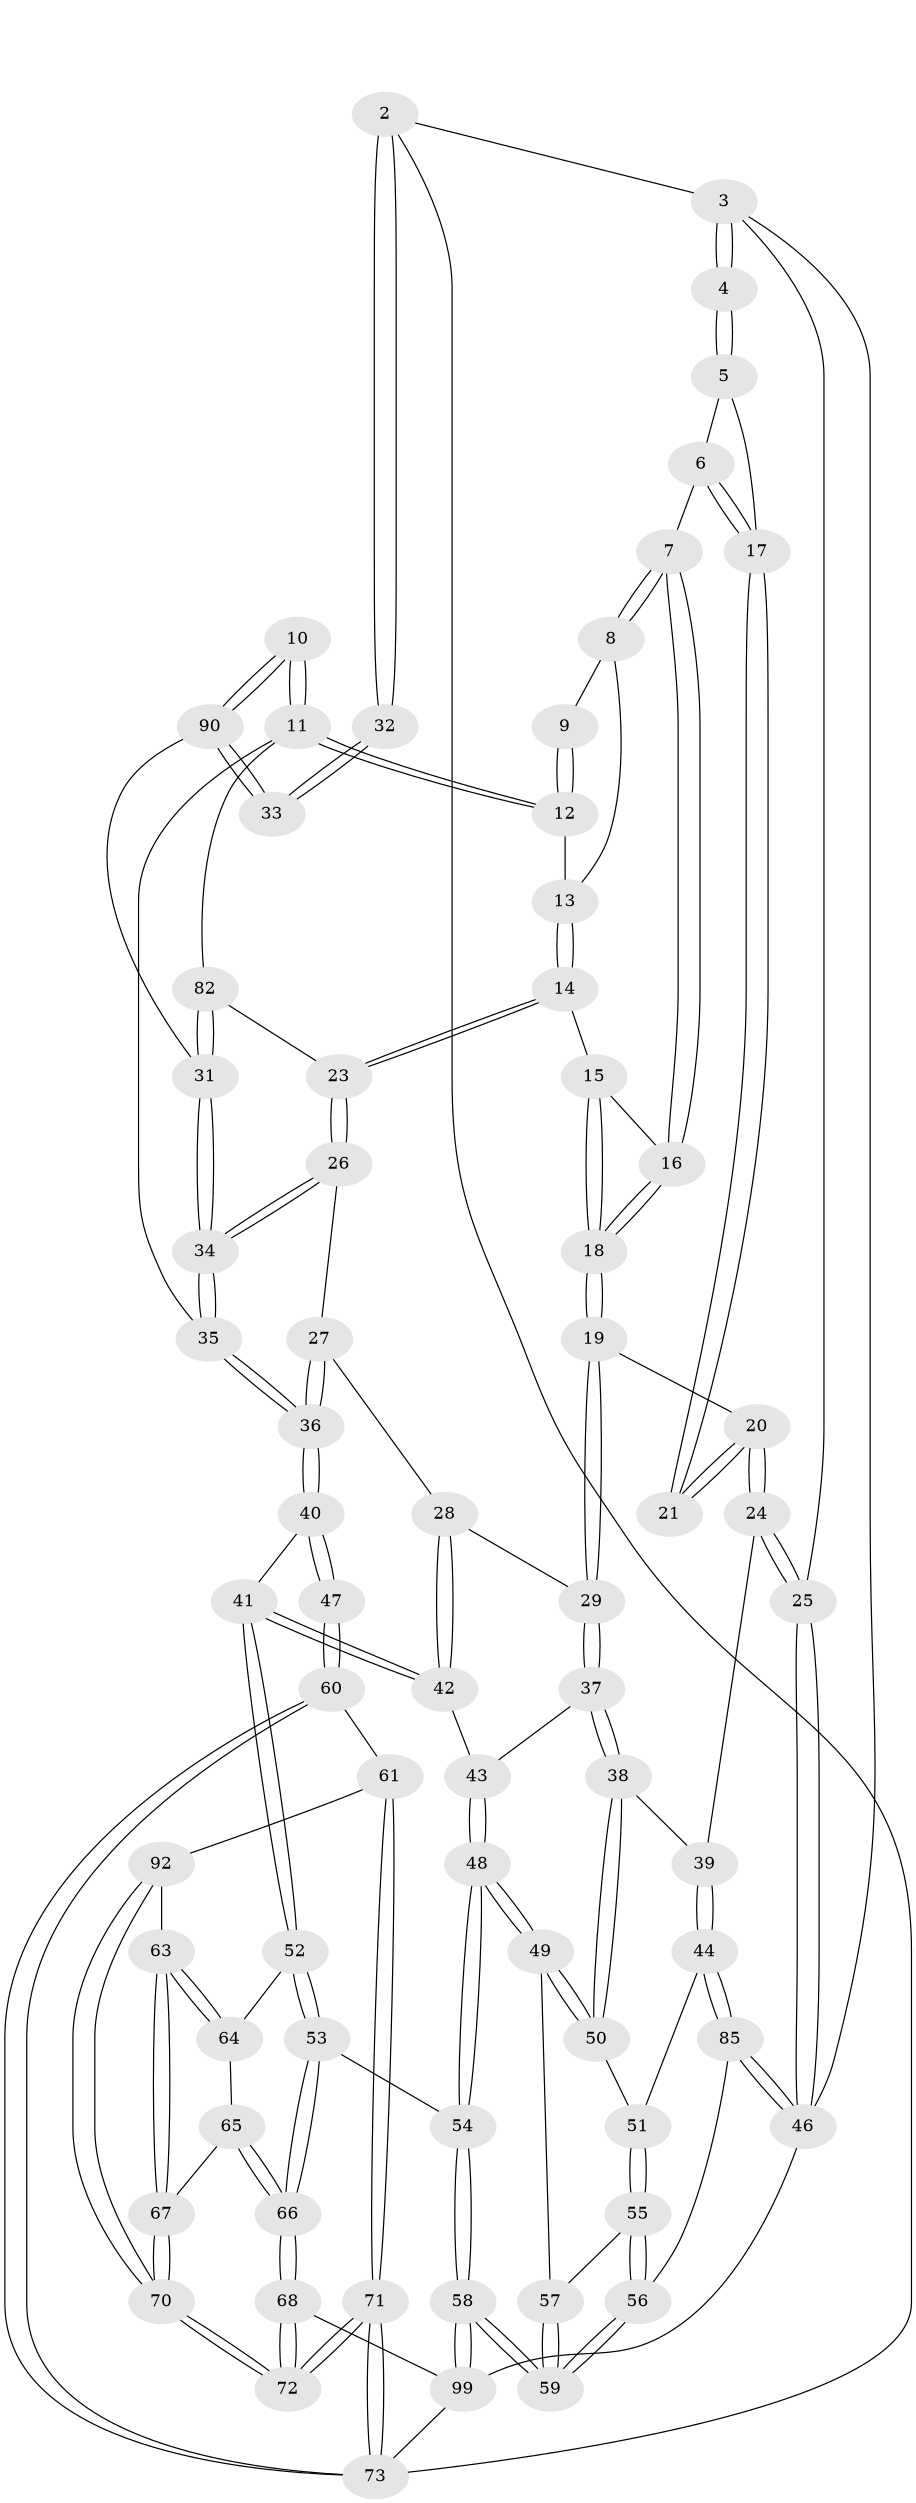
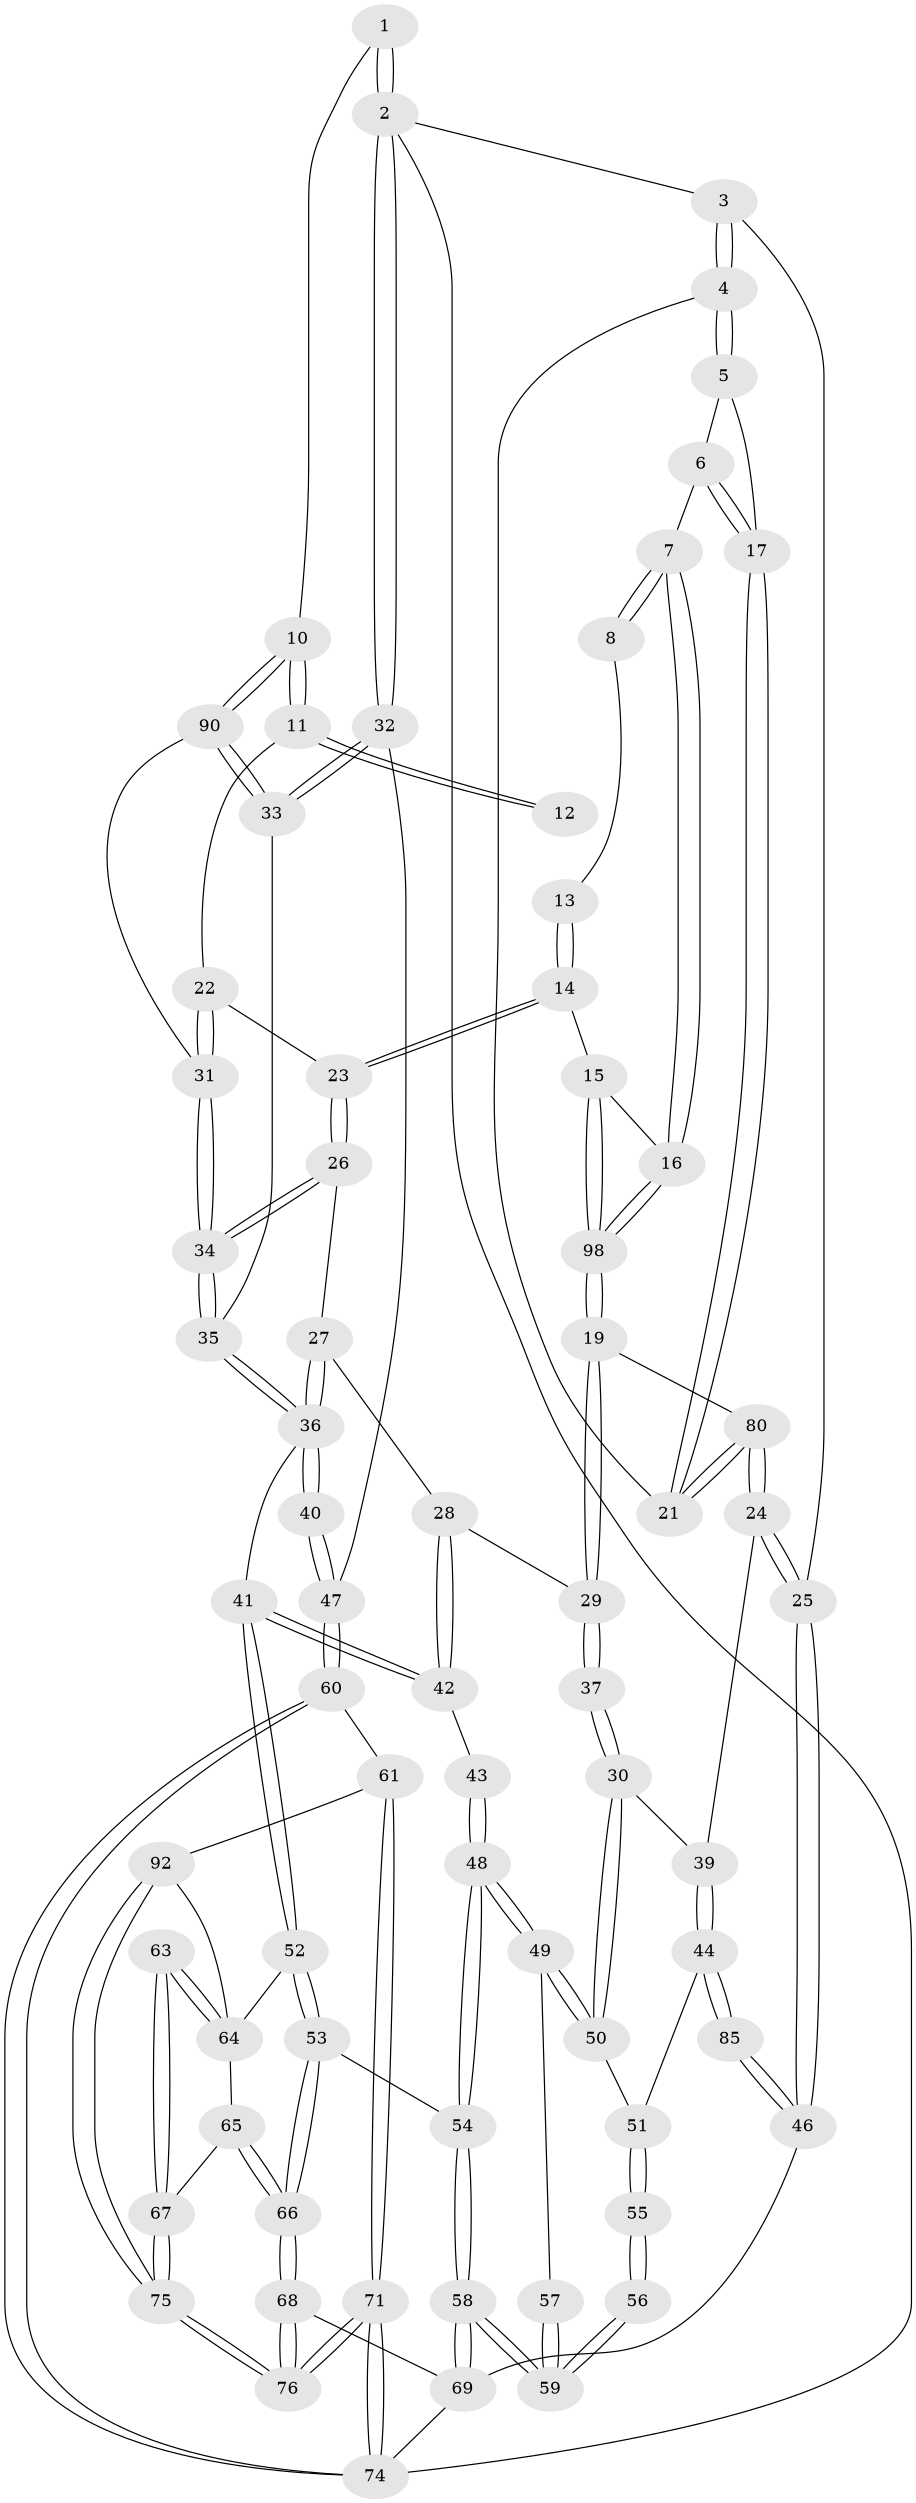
node "1": added
node "9": removed
edge "12" -- "13": removed
edge "4" -- "21": added
node "82": label "82" -> "22"
edge "11" -- "35": now "33" -- "35"
edge "3" -- "46": removed
edge "32" -- "47": added
node "18": label "18" -> "98"
node "20": label "20" -> "80"
edge "40" -- "41": now "36" -- "41"
edge "37" -- "43": removed
node "38": label "38" -> "30"
edge "92" -- "63": now "92" -- "64"
edge "85" -- "56": removed
edge "55" -- "57": removed
node "70": label "70" -> "75"
node "72": label "72" -> "76"
node "99": label "99" -> "69"
node "73": label "73" -> "74"
